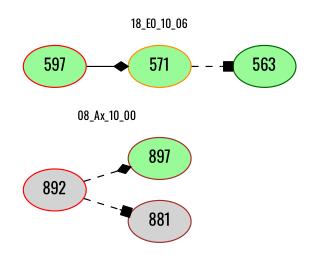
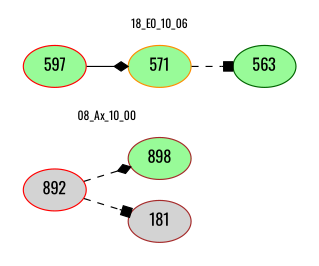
node "897": label "897" -> "898"
node "881": label "881" -> "181"
